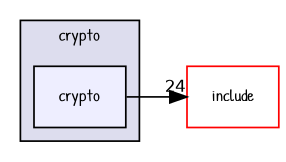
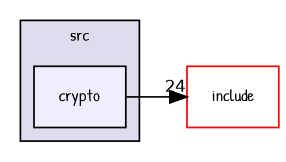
cluster "crypto": label "crypto" -> "src"
